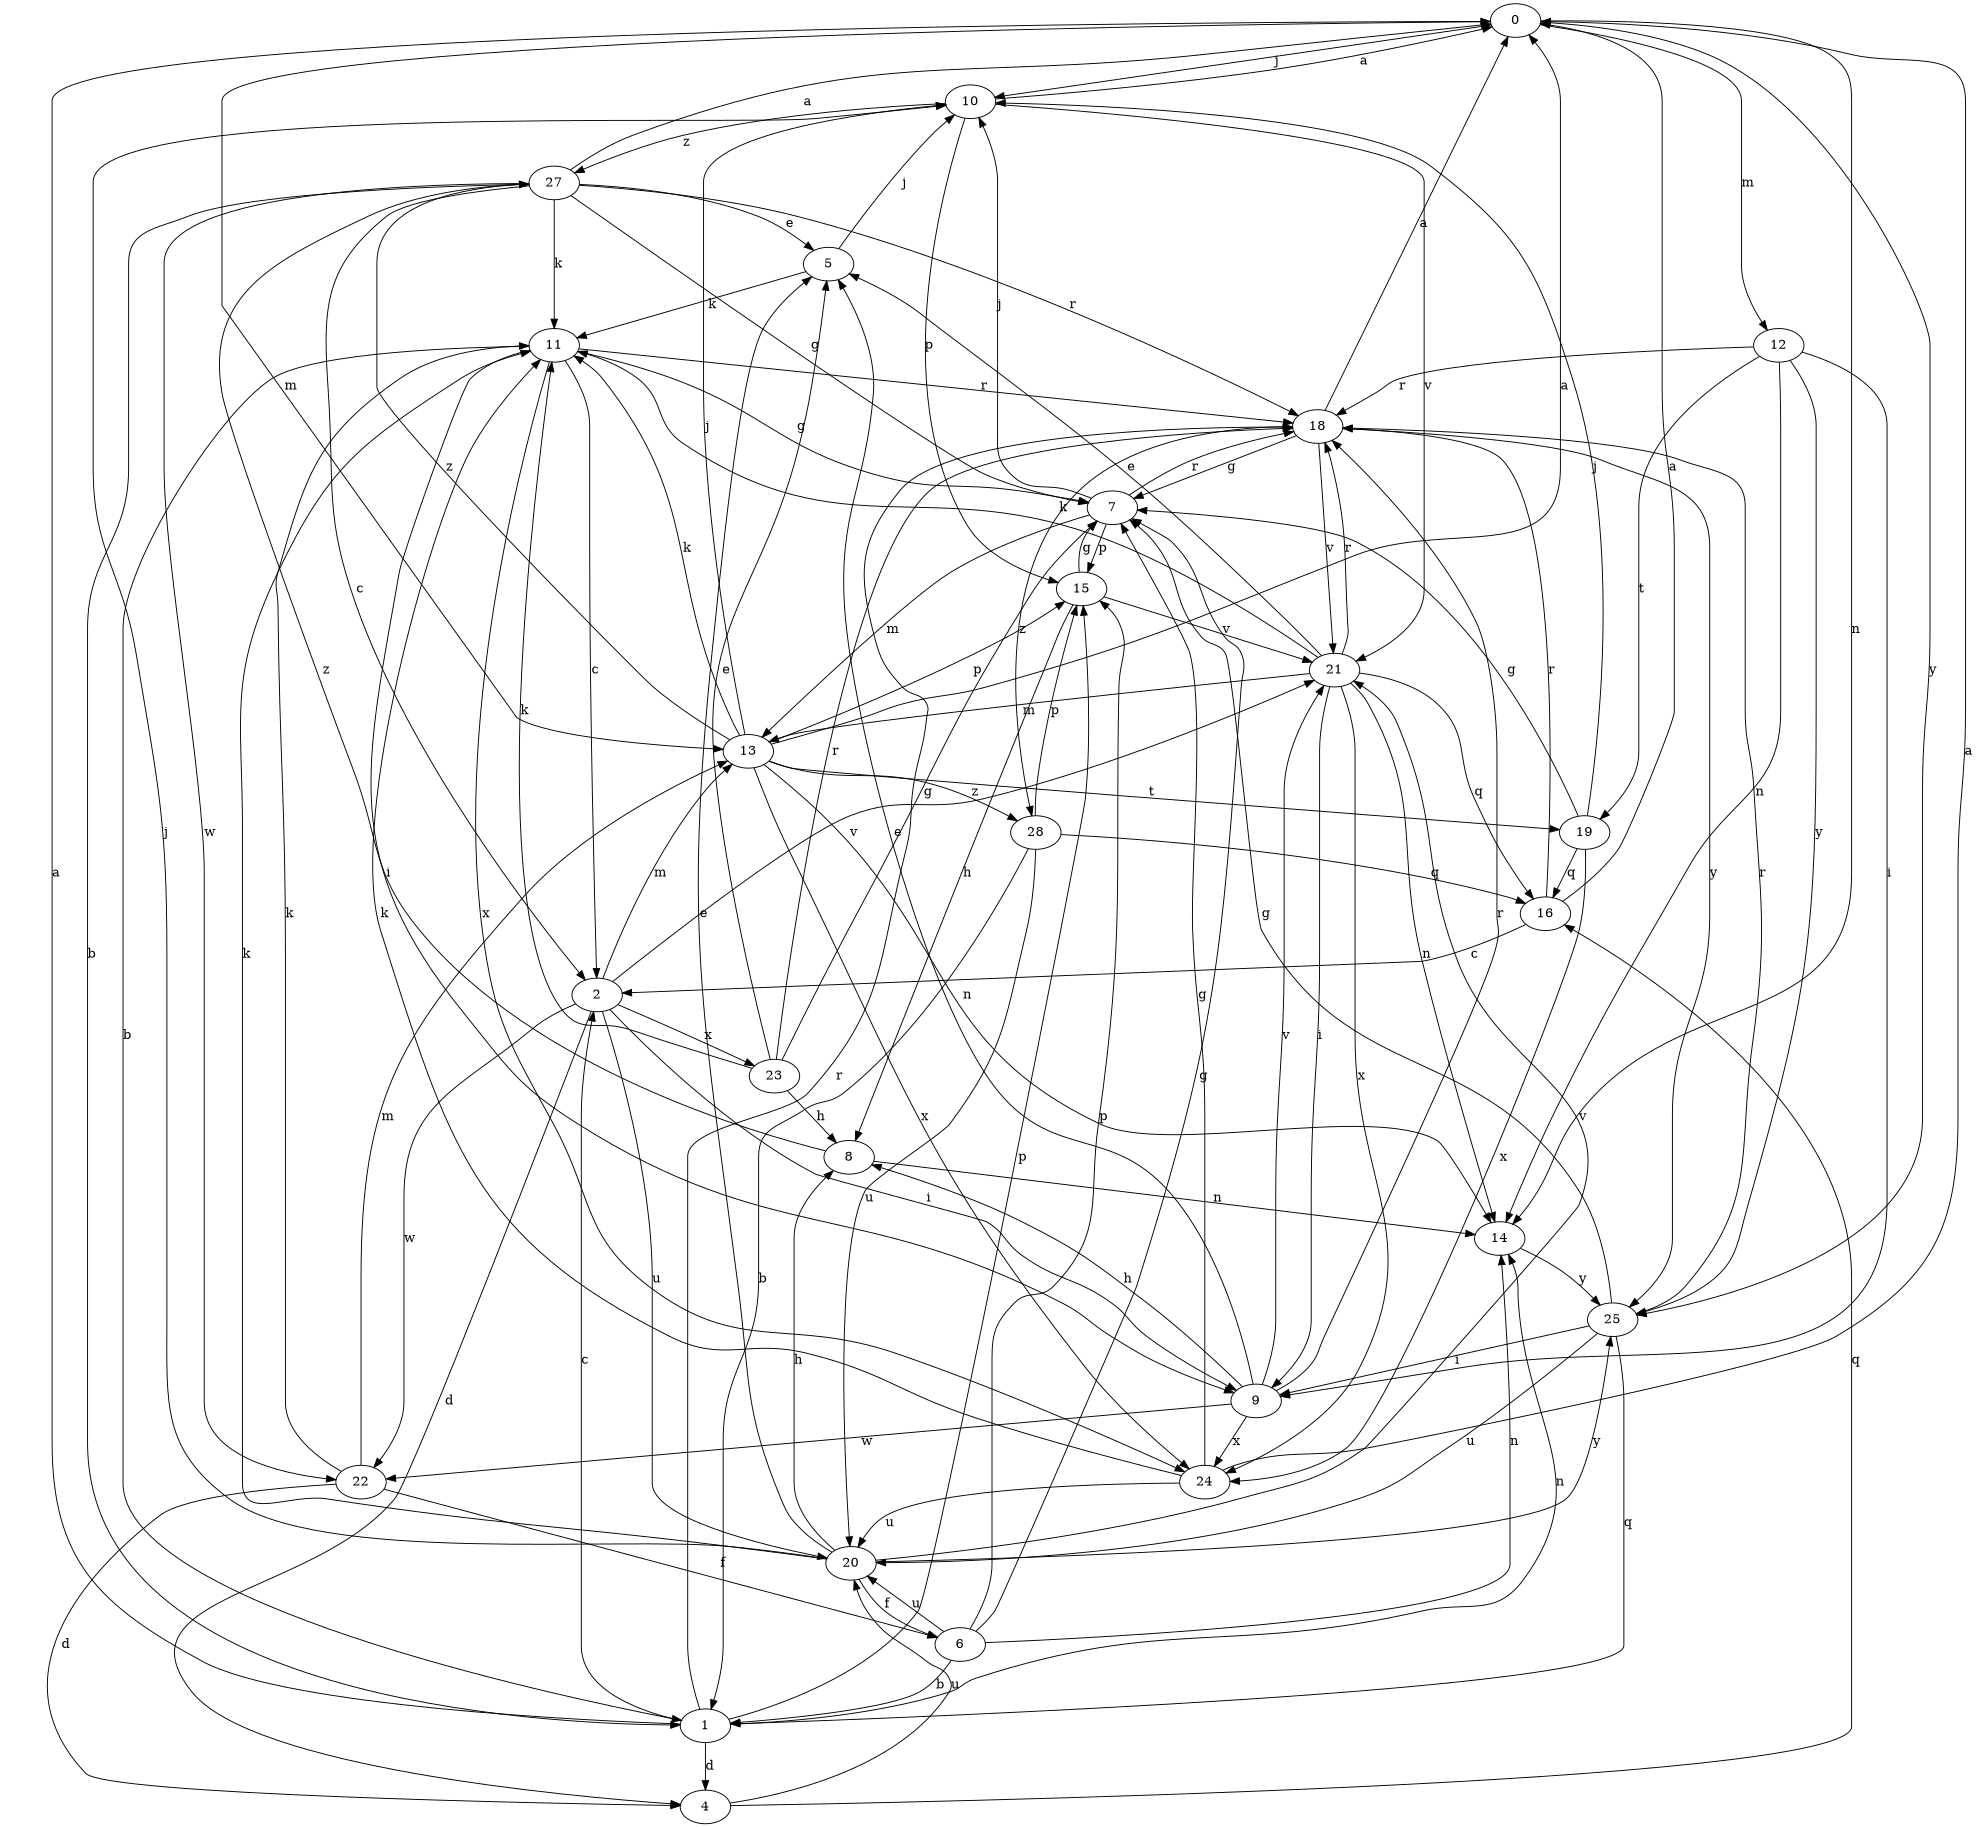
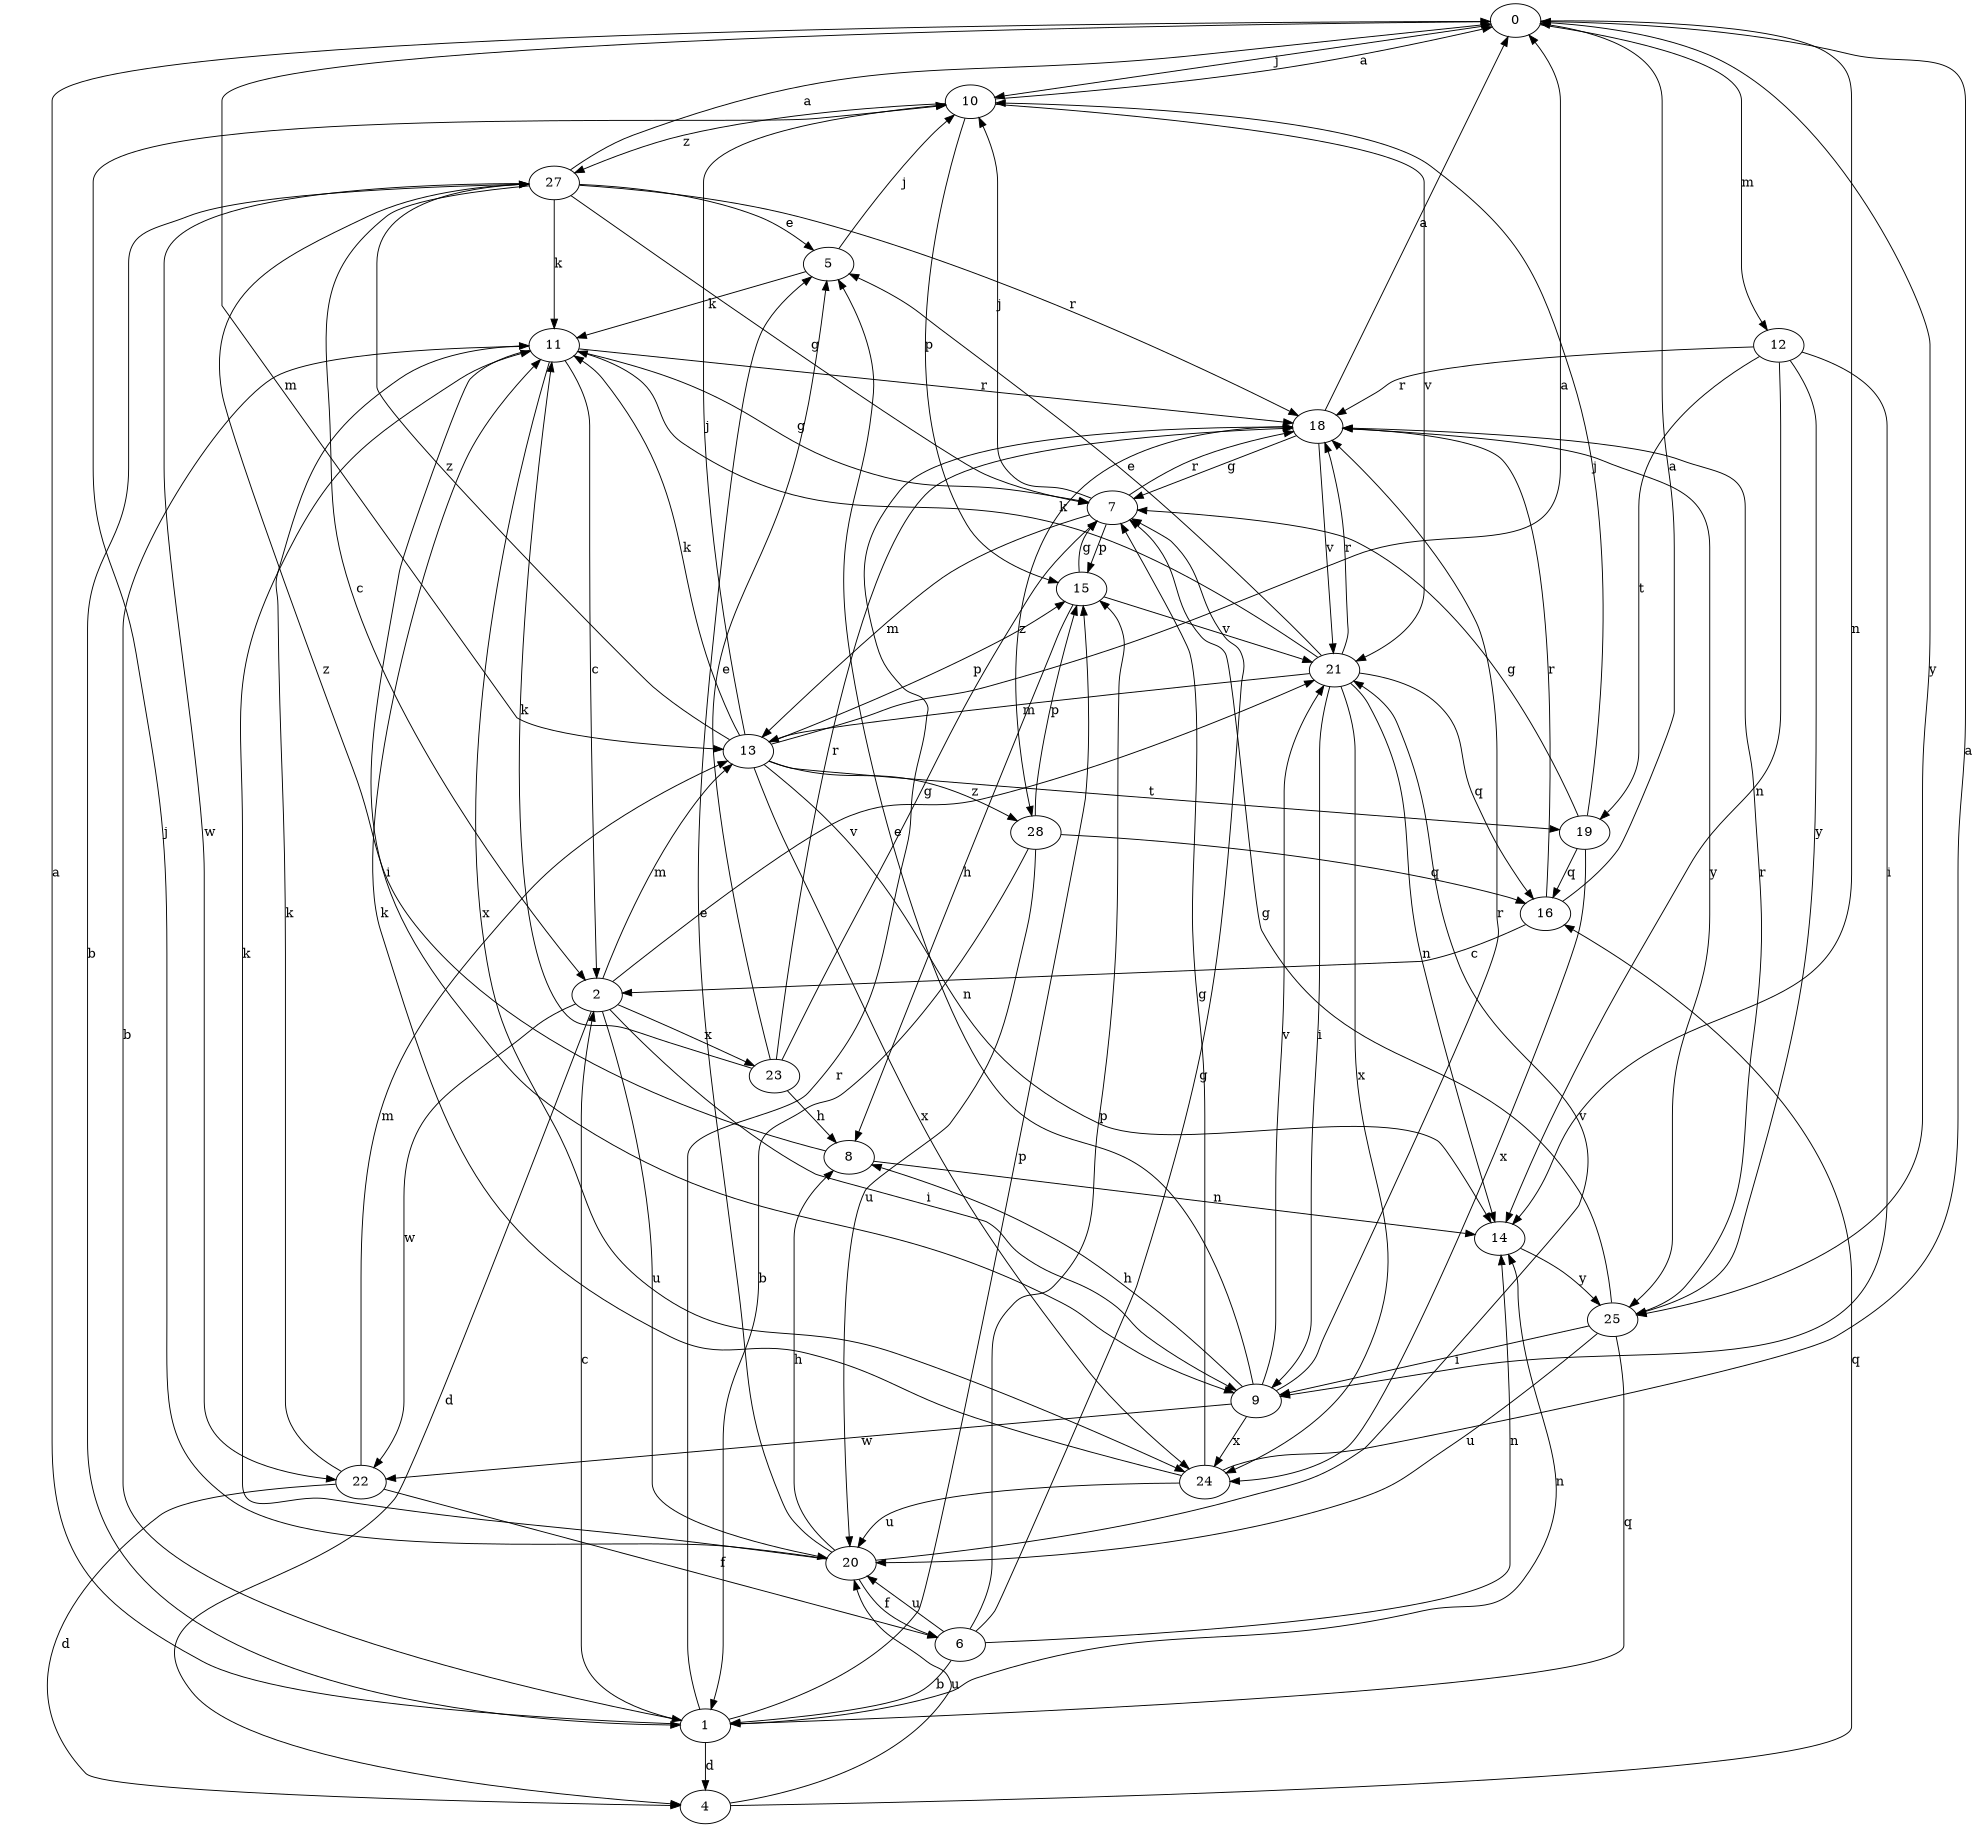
edge "20" -> "25": removed, label "y"
